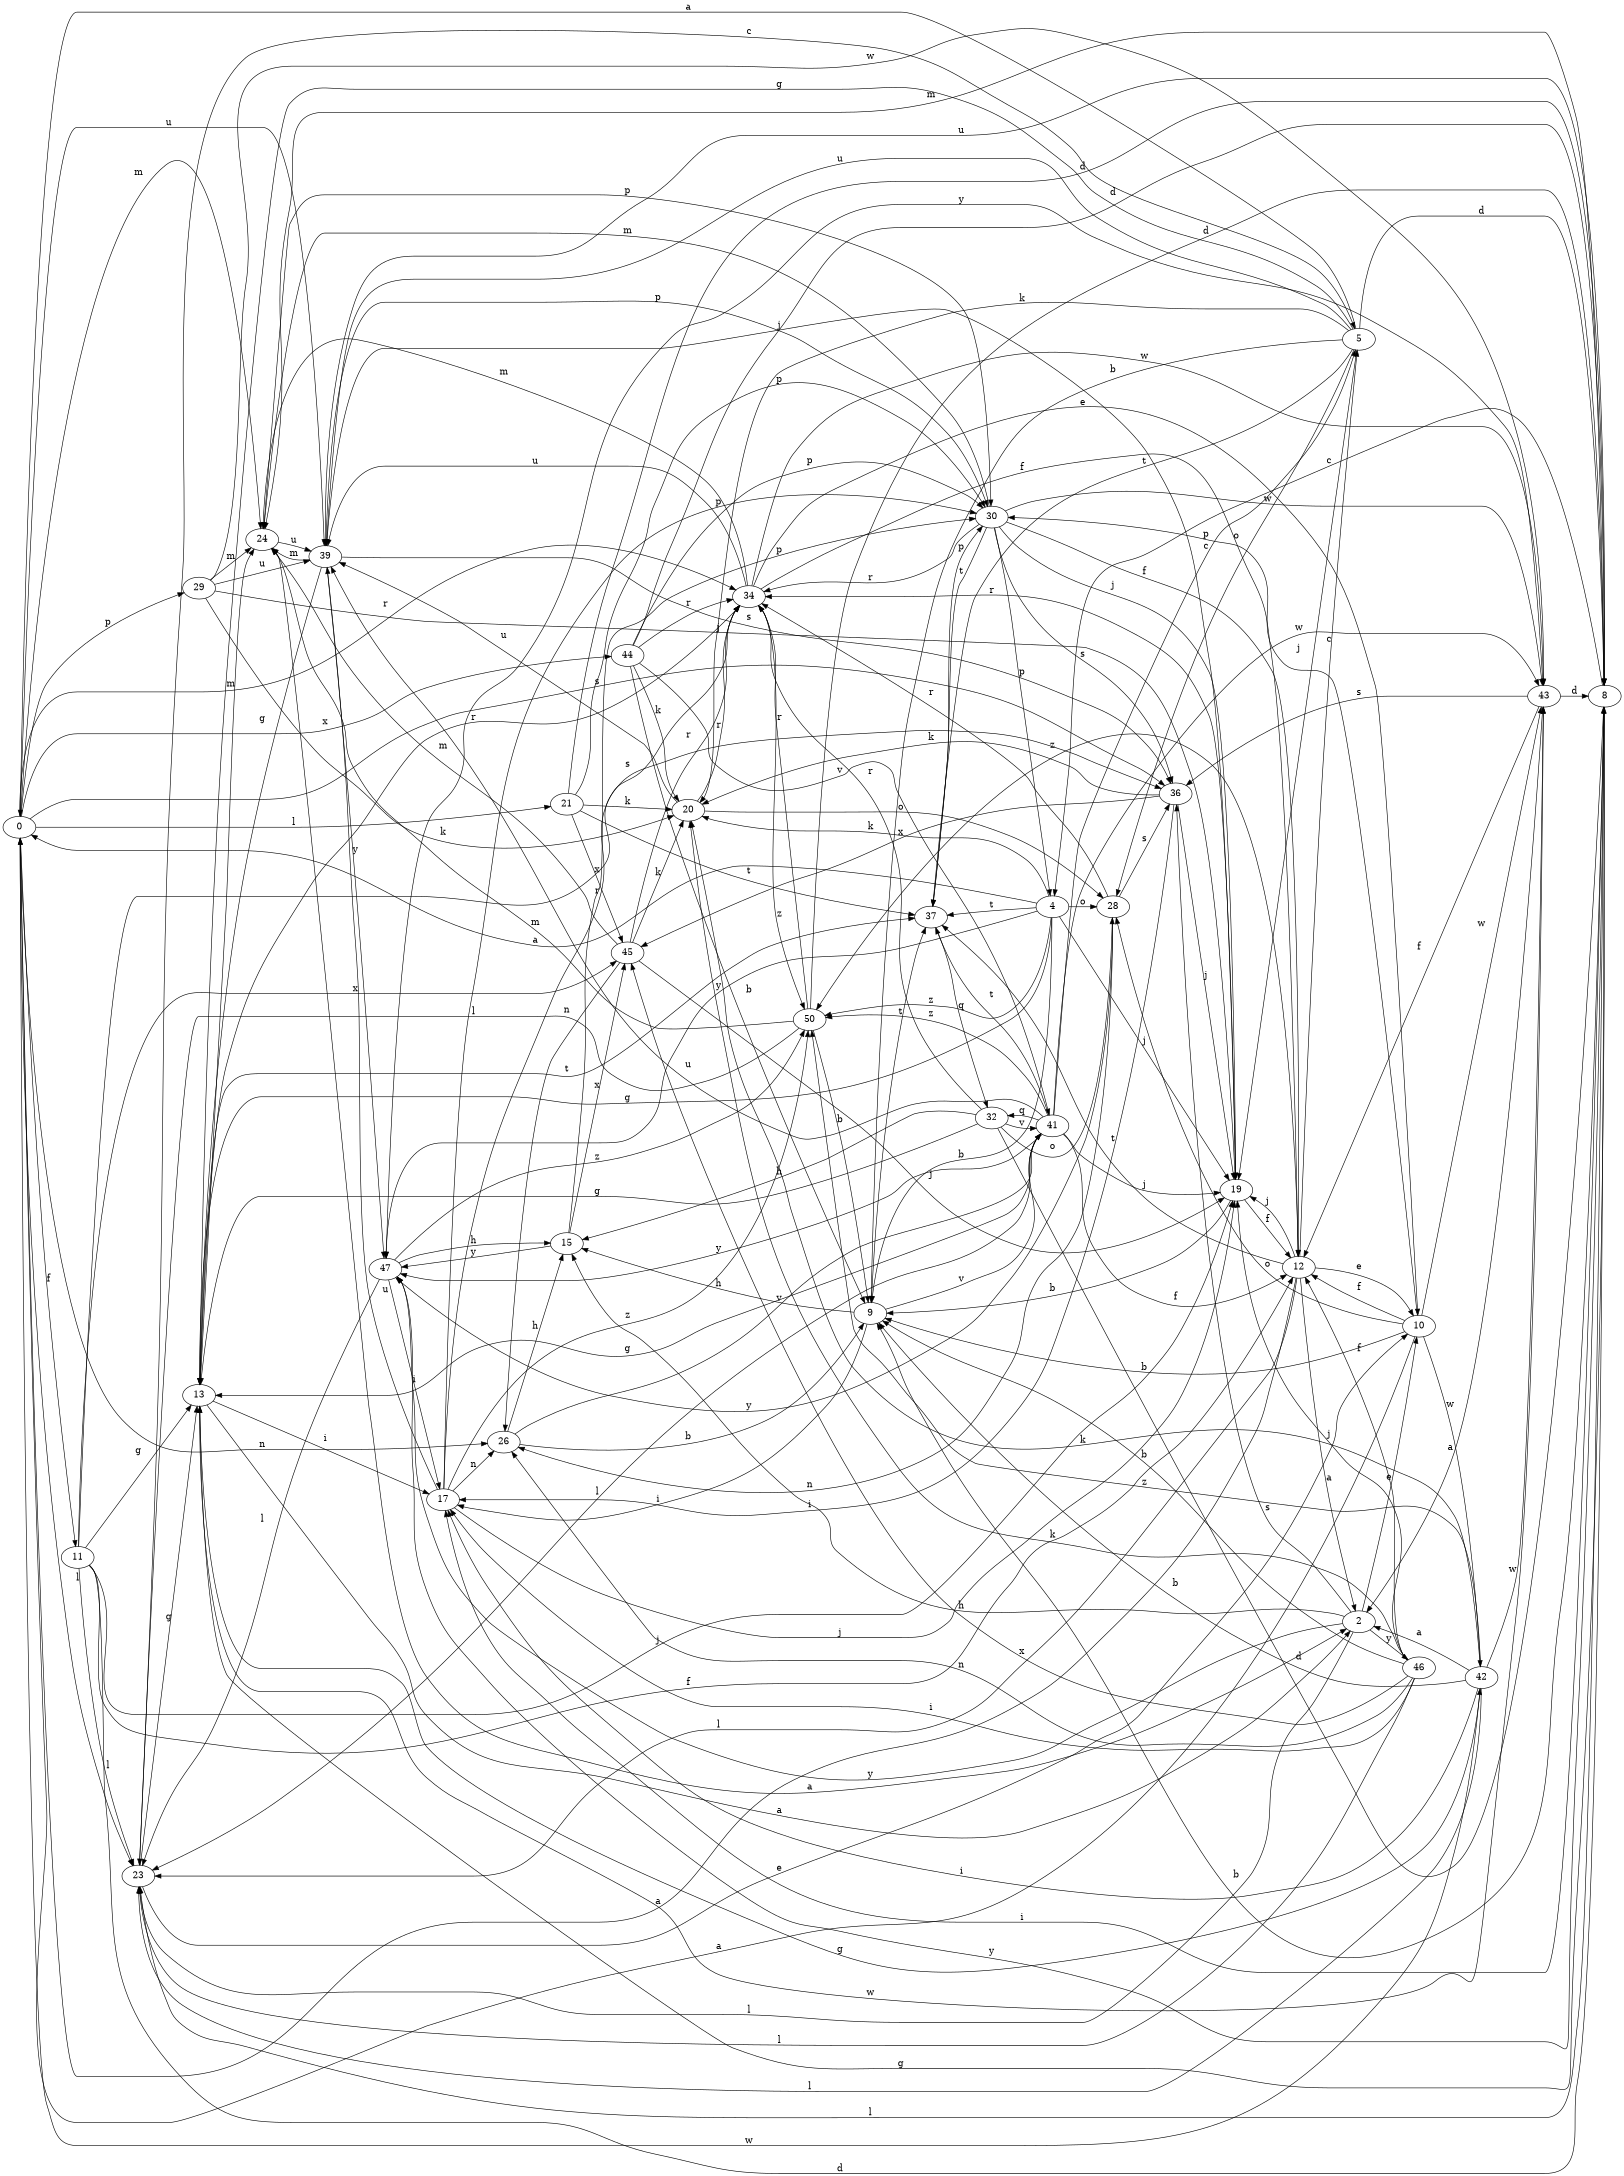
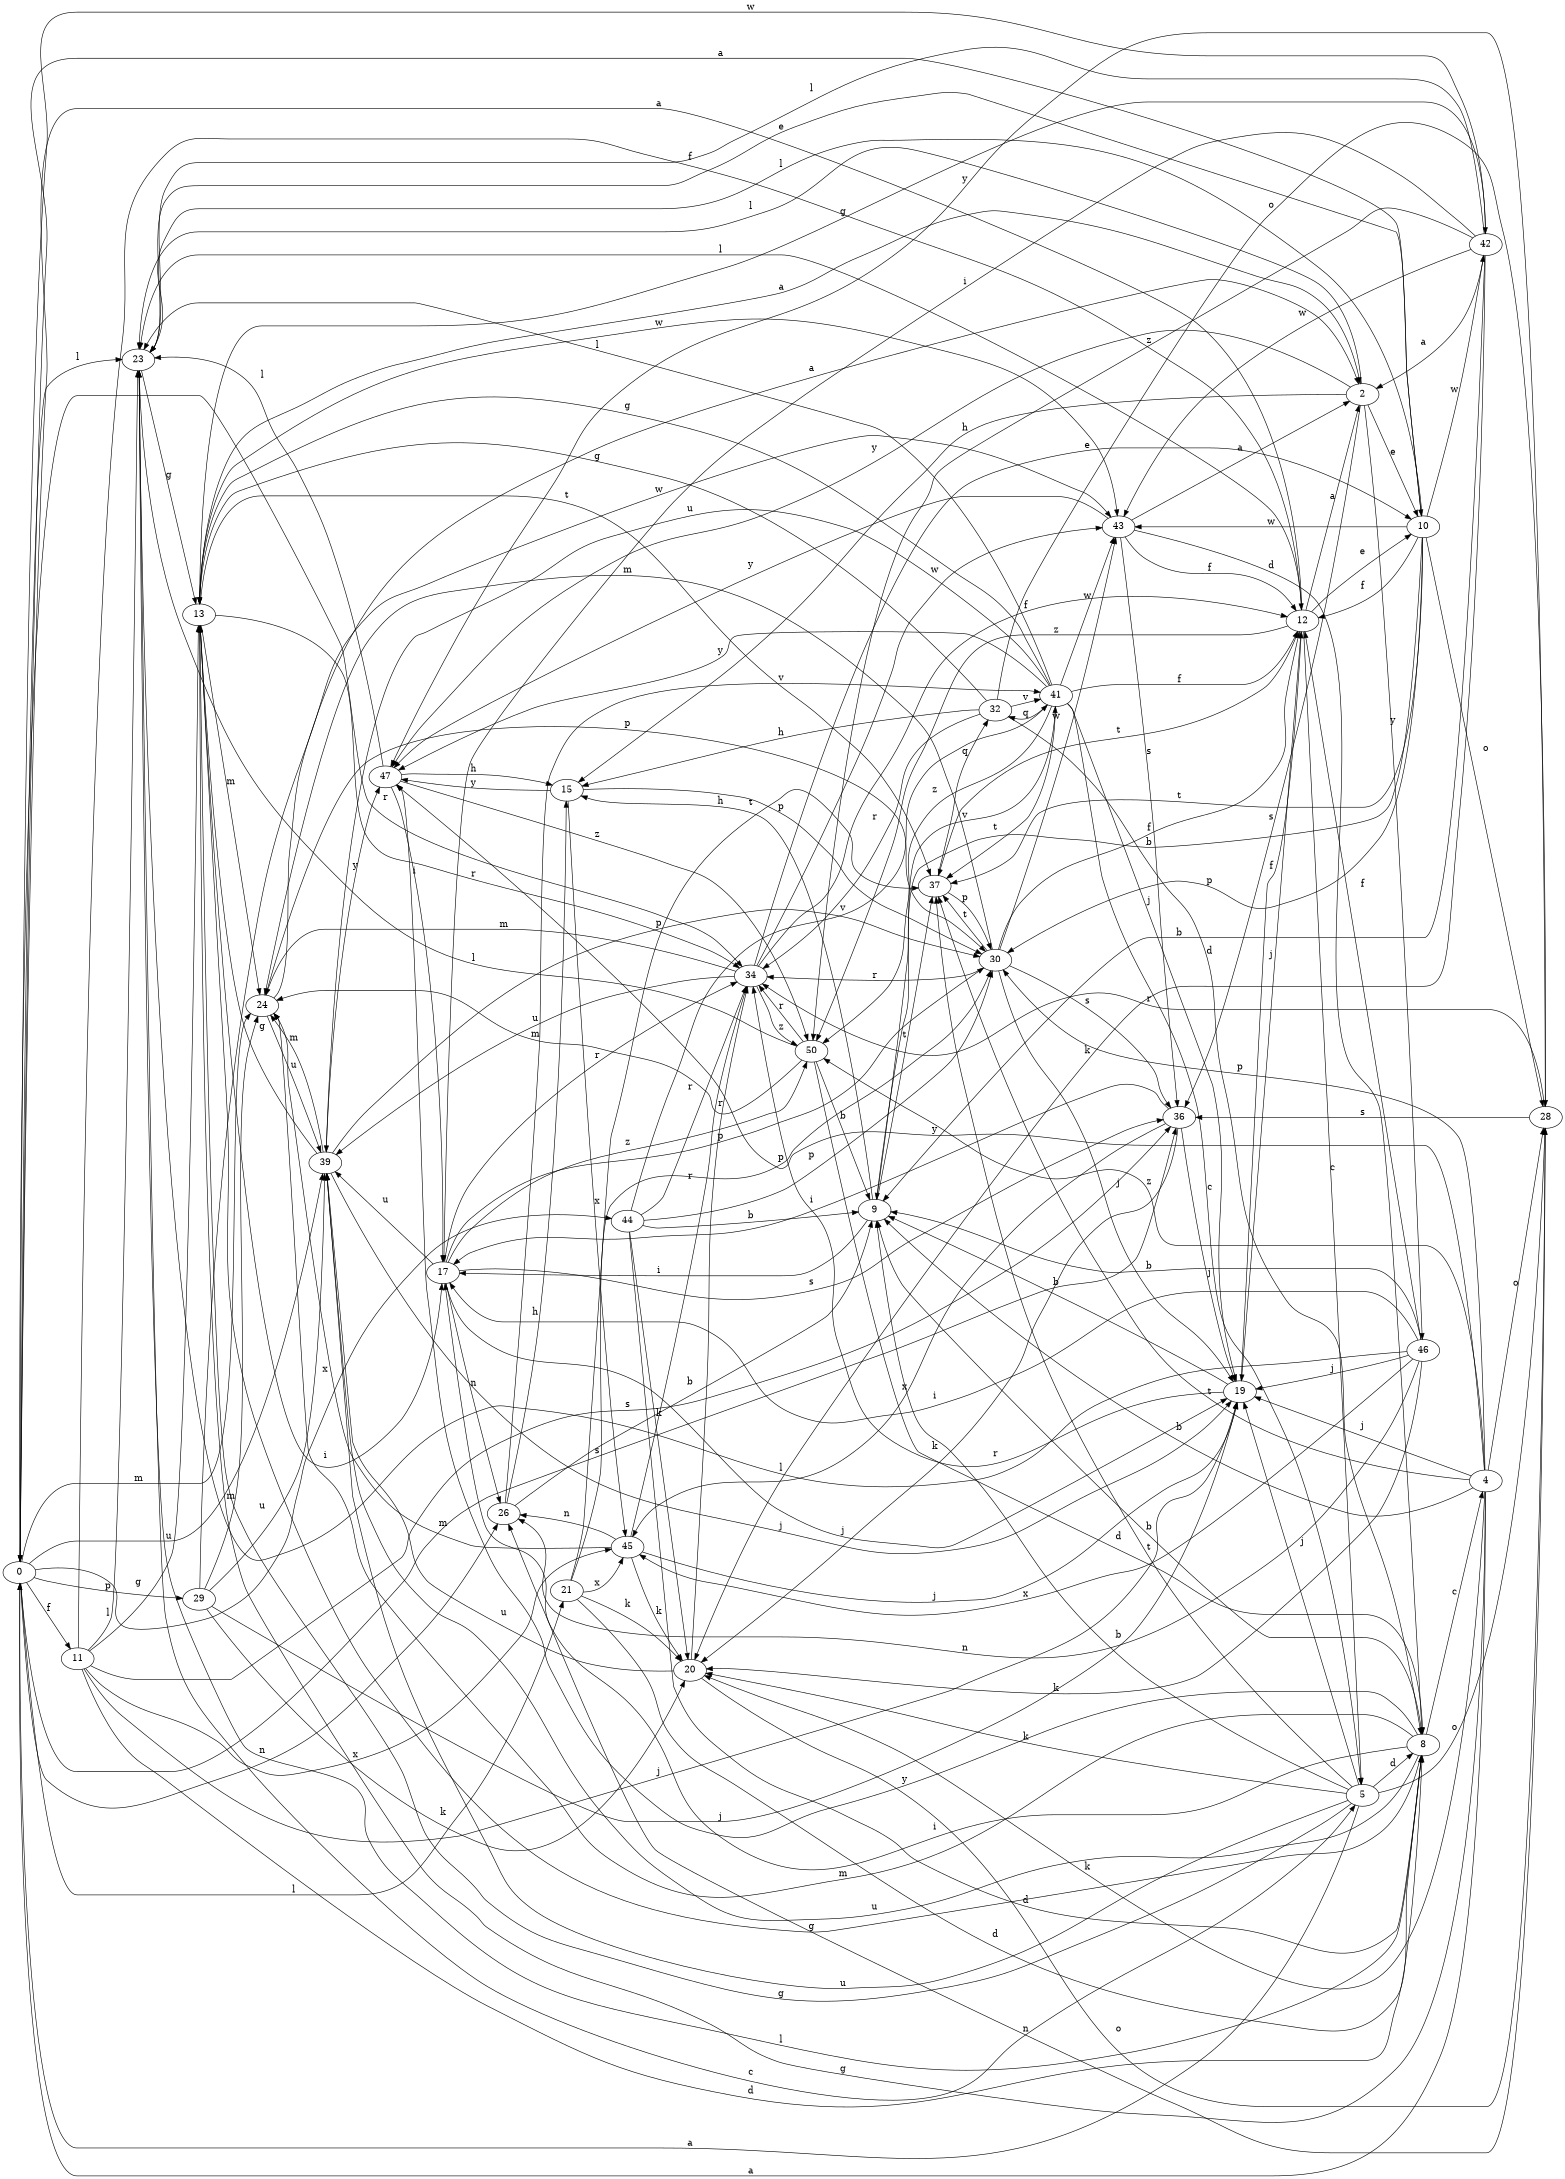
edge "10" -> "23": added, label "l"
edge "39" -> "36": now "17" -> "36"
edge "30" -> "4": reversed
edge "10" -> "37": added, label "t"
